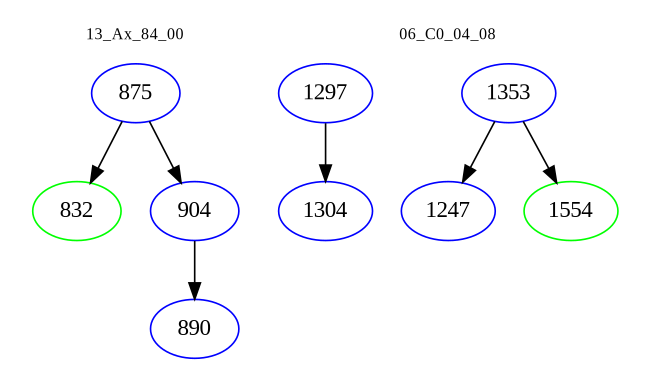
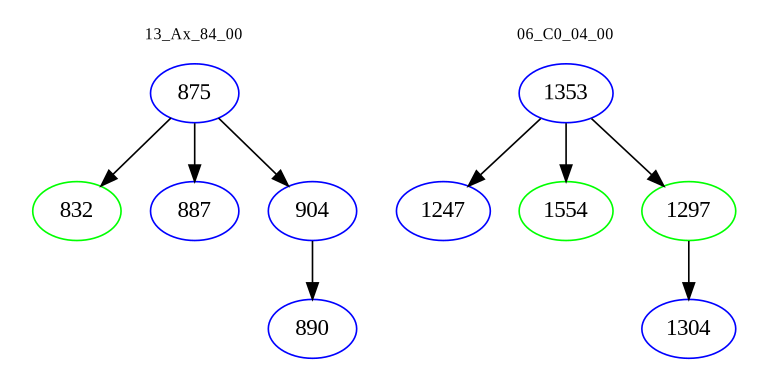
cluster "06_C0_04_08": label "06_C0_04_08" -> "06_C0_04_00"
node "1297": color blue -> green
edge "1353" -> "1297": added
node "887": added
